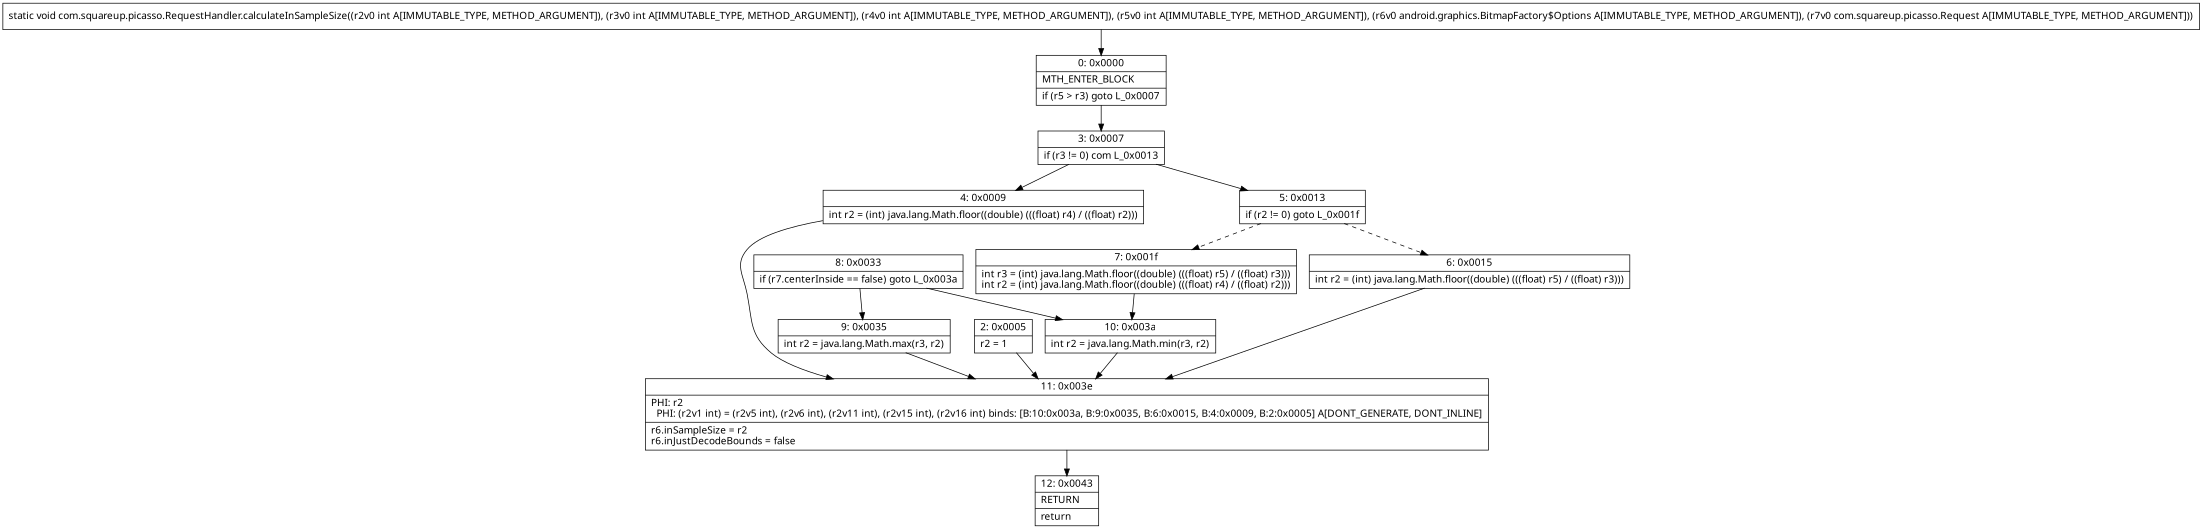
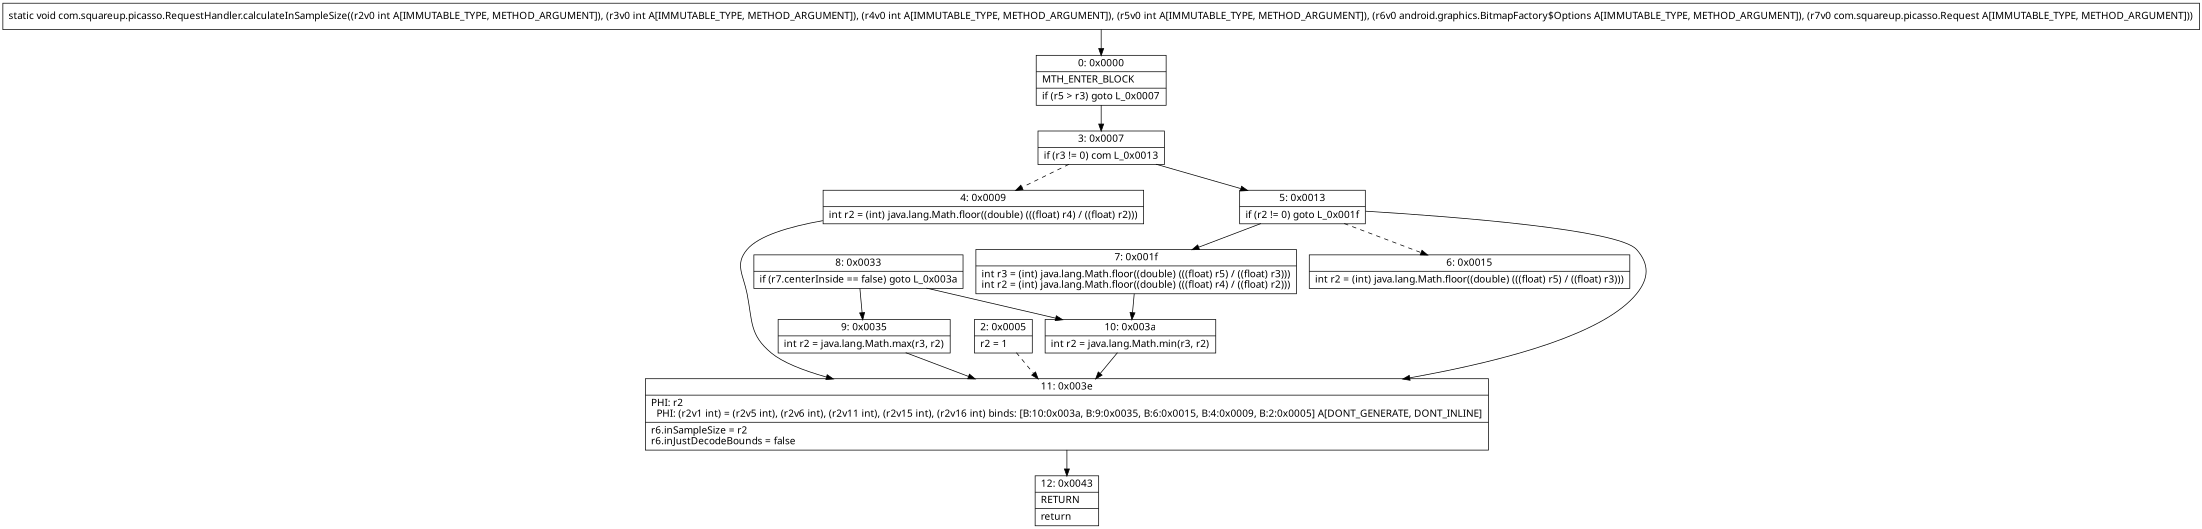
edge "3: 0x0007" -> "4: 0x0009": style solid -> dashed
edge "5: 0x0013" -> "7: 0x001f": style dashed -> solid
edge "6: 0x0015" -> "11: 0x003e": now "5: 0x0013" -> "11: 0x003e"
edge "2: 0x0005" -> "11: 0x003e": style solid -> dashed
